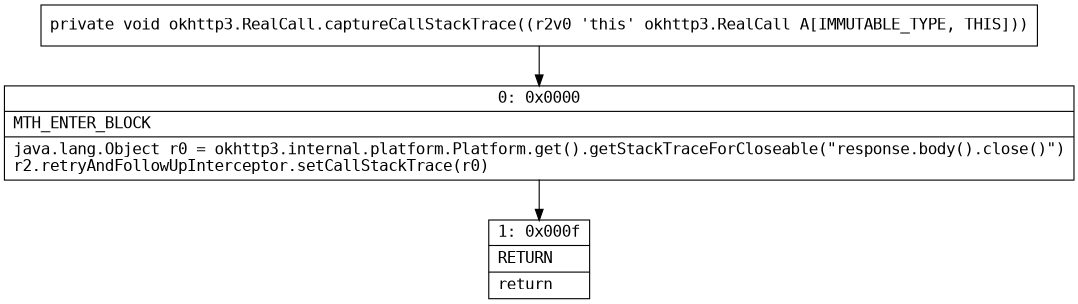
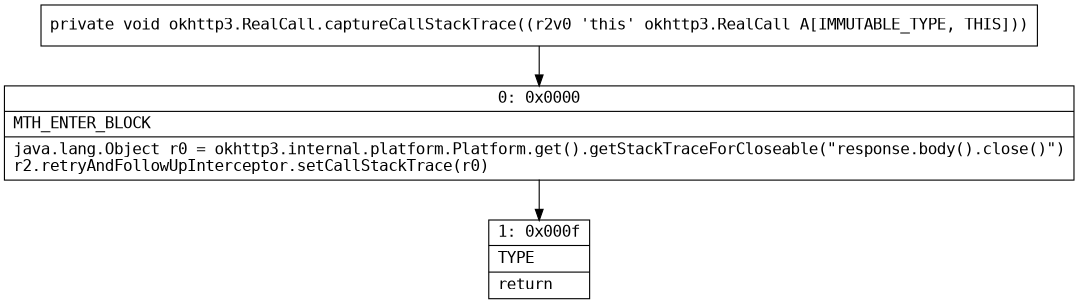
node "1: 0x000f": text "RETURN" -> "TYPE"
